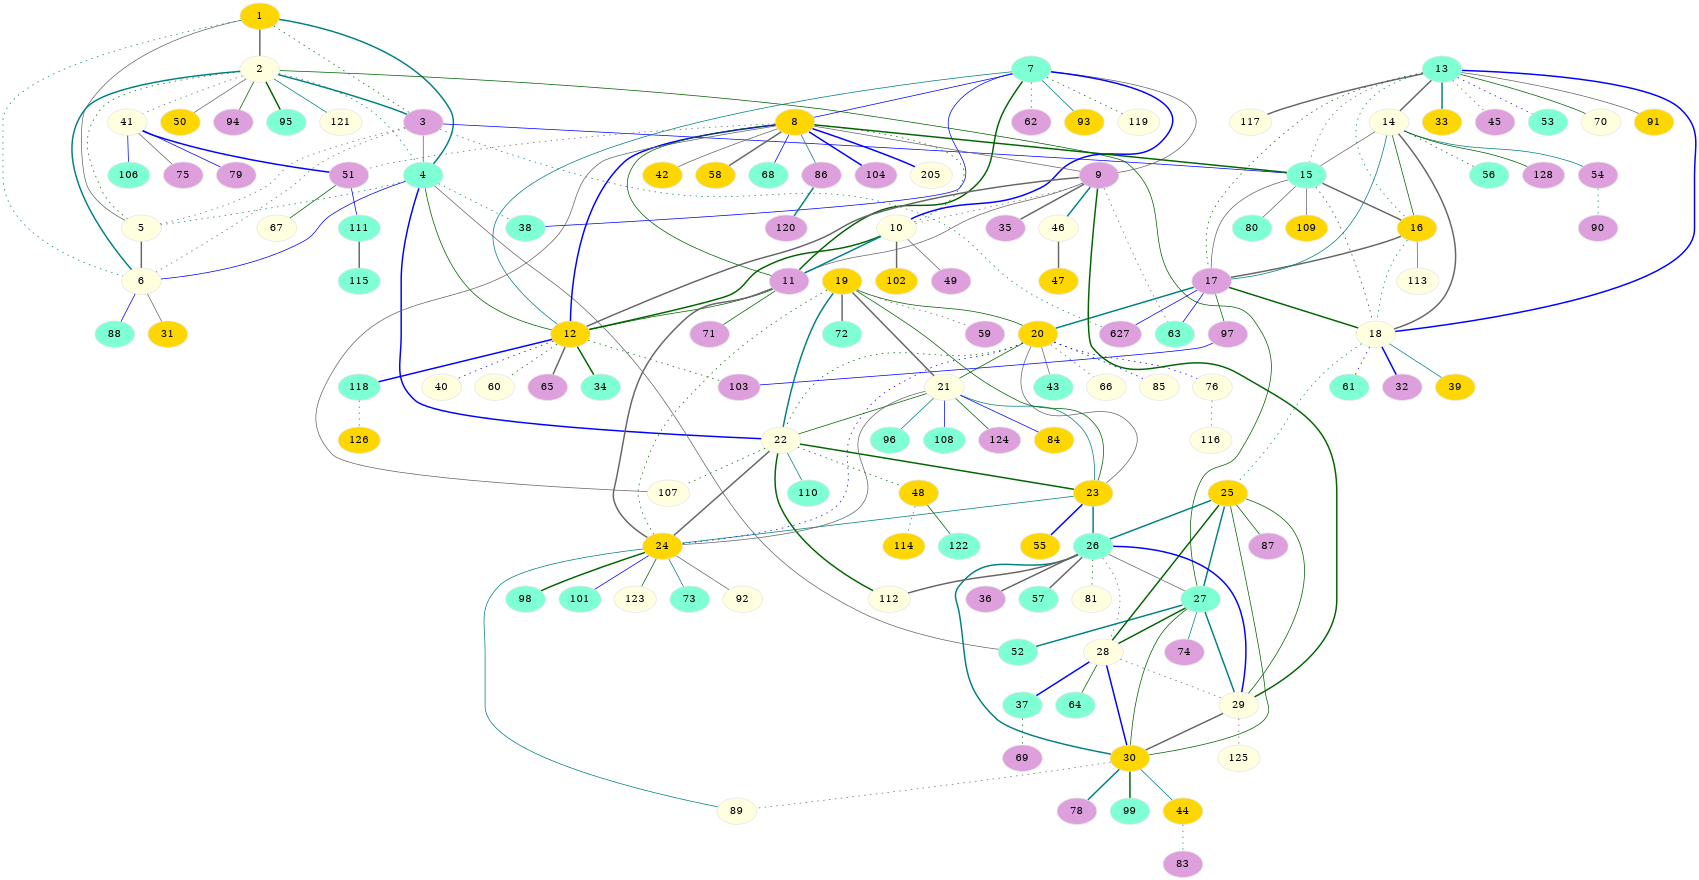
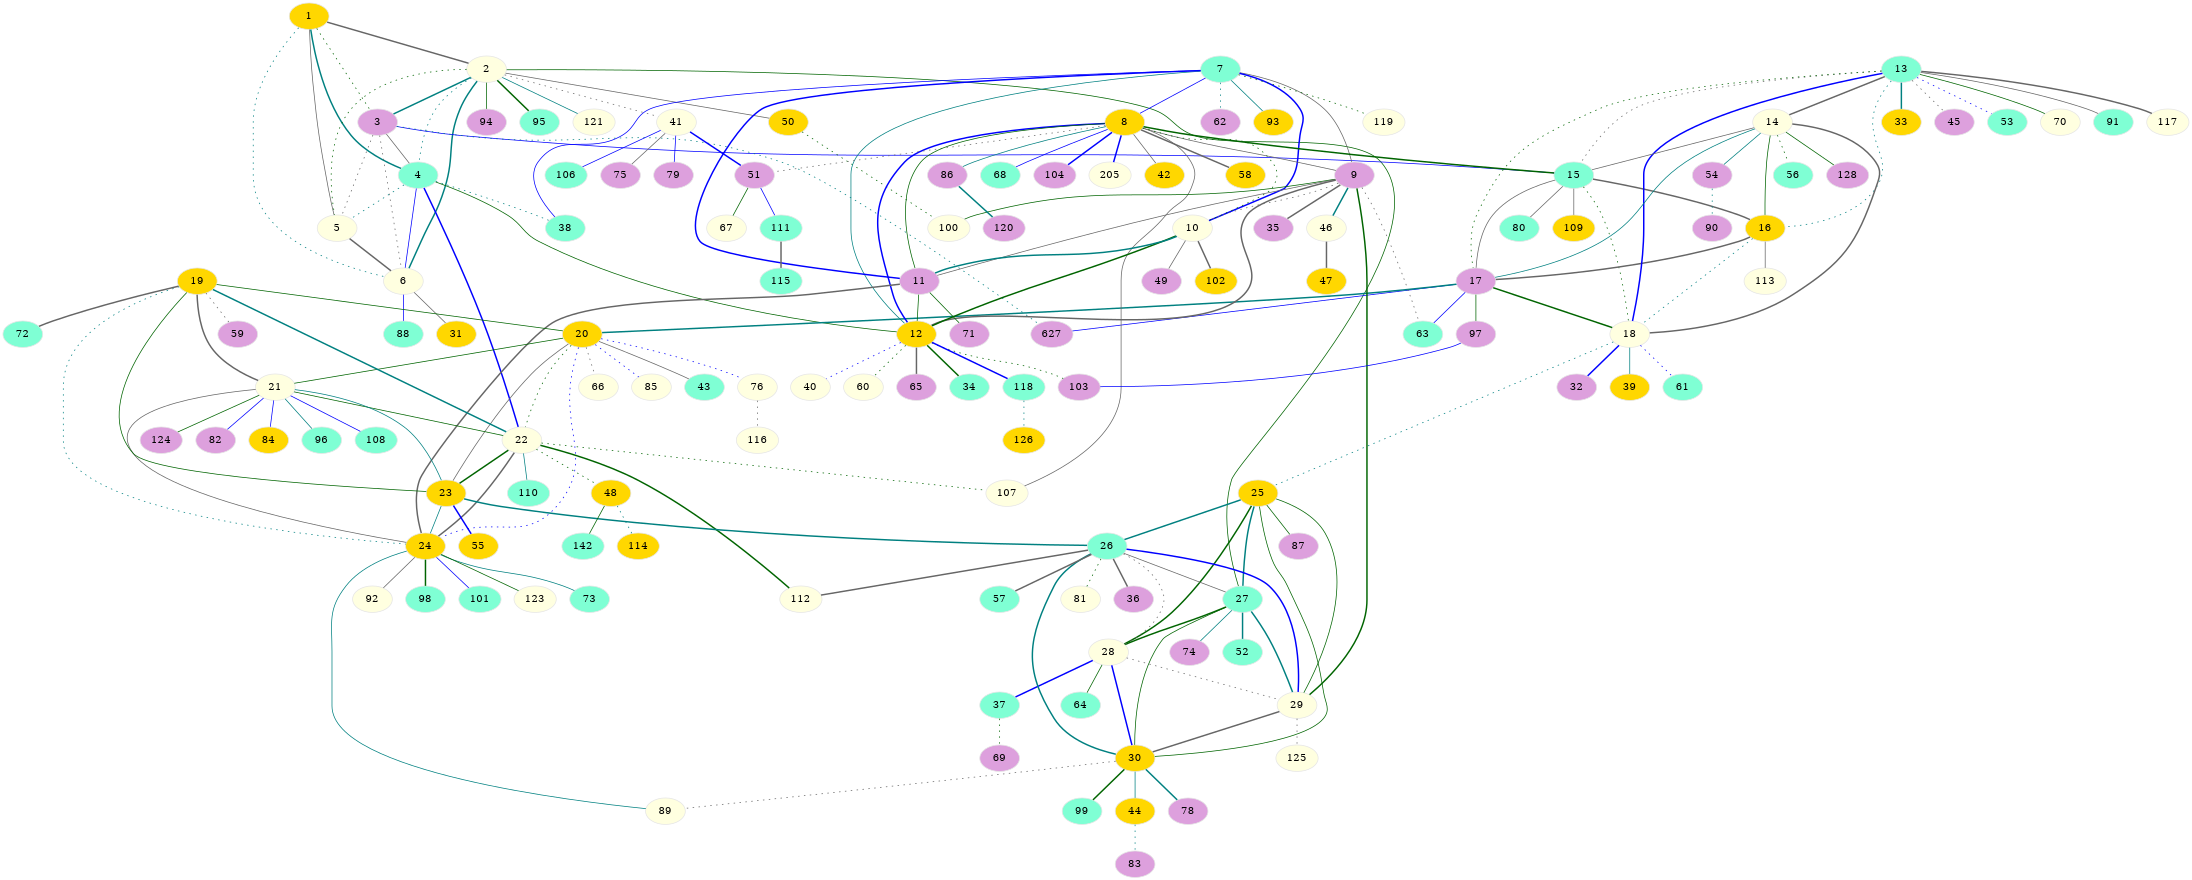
node "91": fillcolor gold -> aquamarine
edge "7" -- "11": color darkgreen -> blue
node "100": added
edge "19" -- "24": color darkgreen -> teal
node "82": added
edge "4" -- "52": removed
node "122": label "122" -> "142"
